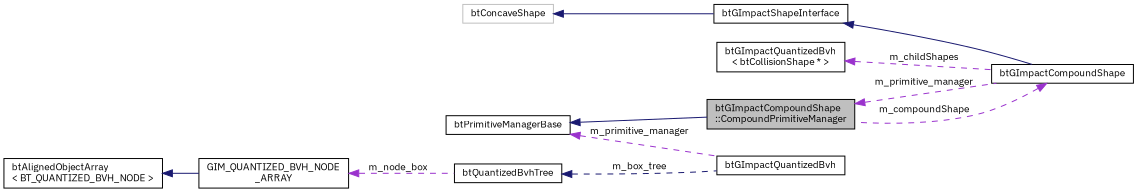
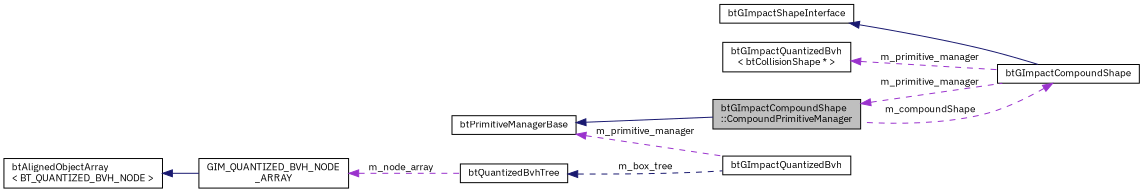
node "btConcaveShape": removed
edge "btGImpactCompoundShape" -> "btGImpactQuantizedBvh < btCollisionShape * >": label " m_childShapes" -> " m_primitive_manager"
edge "btQuantizedBvhTree" -> "GIM_QUANTIZED_BVH_NODE _ARRAY": label " m_node_box" -> " m_node_array"
